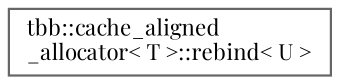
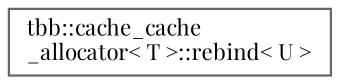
node "tbb::cache_aligned _allocator< T >::rebind< U >": label "tbb::cache_aligned _allocator< T >::rebind< U >" -> "tbb::cache_cache _allocator< T >::rebind< U >"
